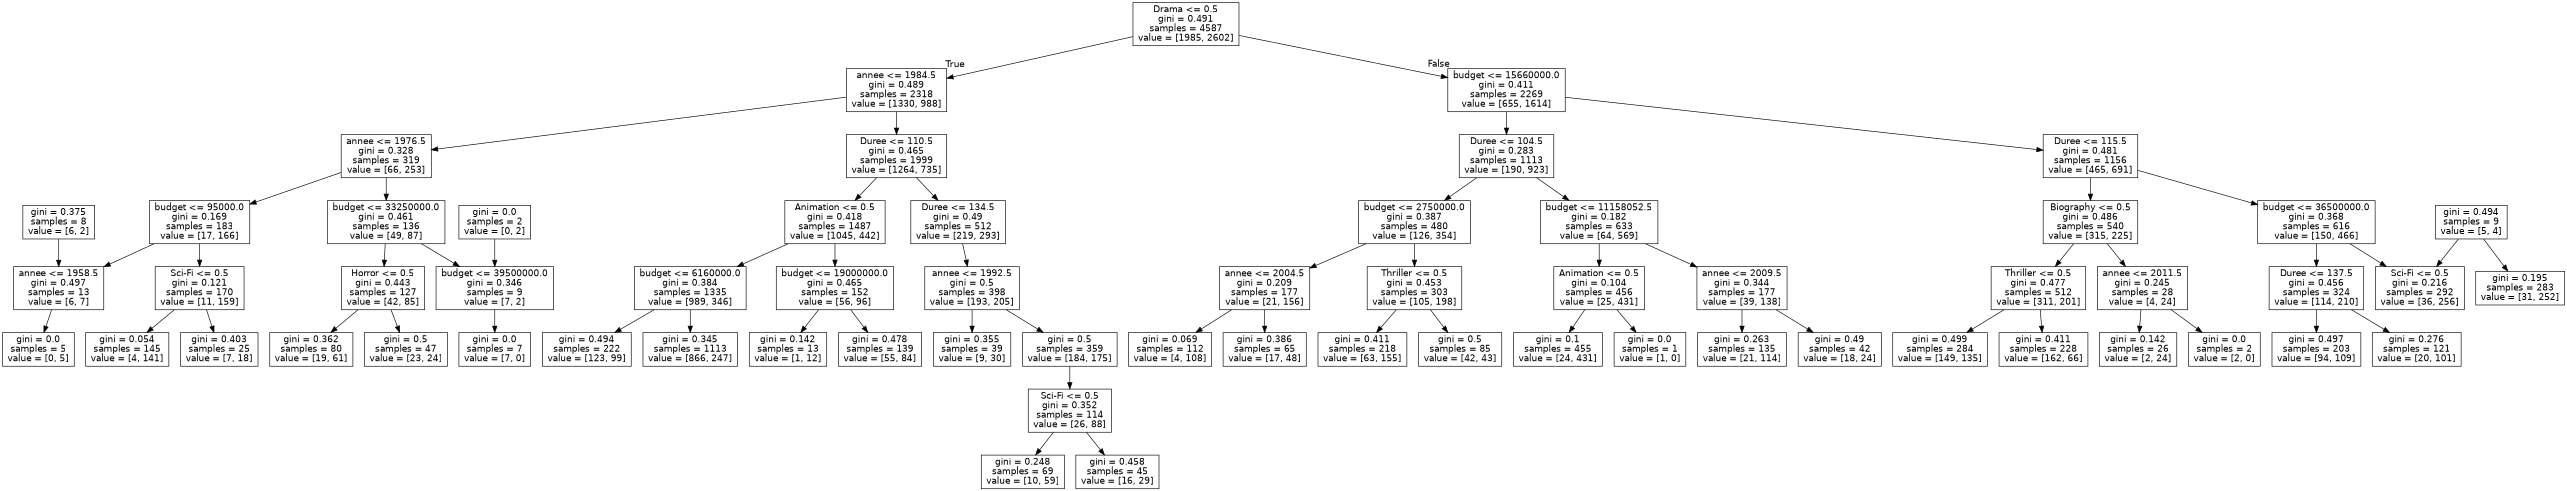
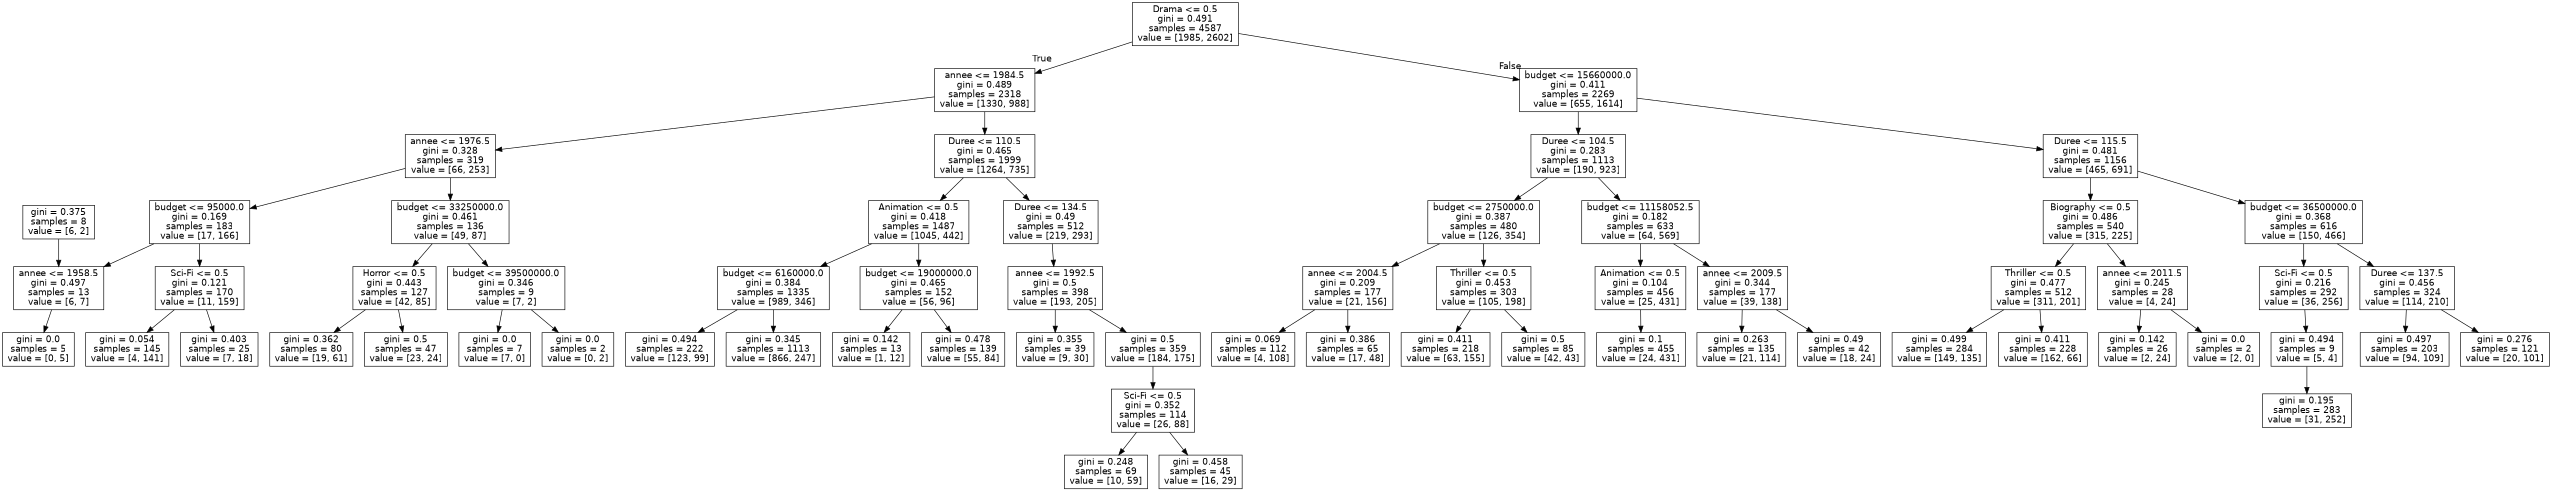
edge "gini = 0.0 samples = 2 value = [0, 2]" -> "budget <= 39500000.0 gini = 0.346 samples = 9 value = [7, 2]": reversed
edge "gini = 0.494 samples = 9 value = [5, 4]" -> "Sci-Fi <= 0.5 gini = 0.216 samples = 292 value = [36, 256]": reversed
node "gini = 0.0 samples = 1 value = [1, 0]": removed
